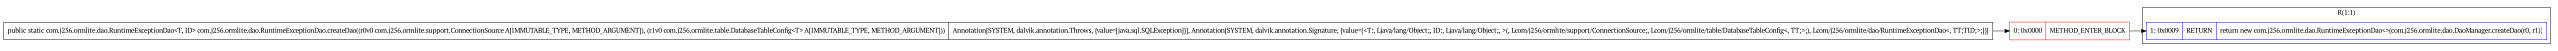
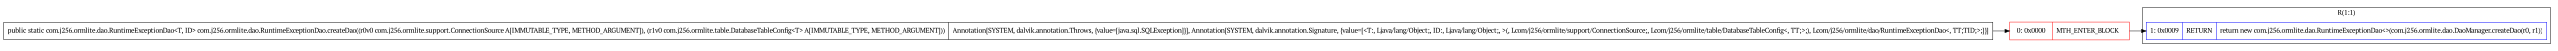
node "0: 0x0000": text "METHOD_ENTER_BLOCK" -> "MTH_ENTER_BLOCK"
